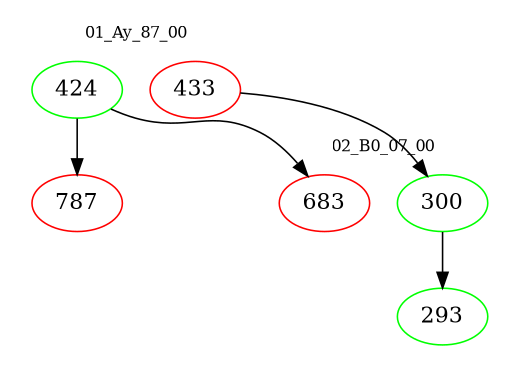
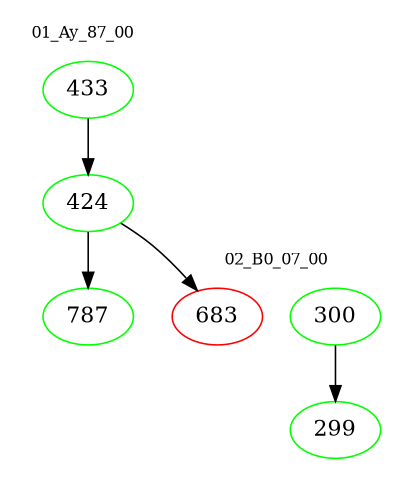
node "433": color red -> green
edge "433" -> "300": now "433" -> "424"
node "787": color red -> green
node "293": label "293" -> "299"
